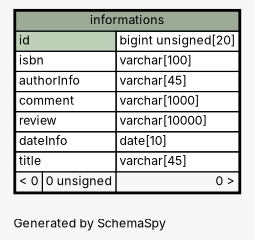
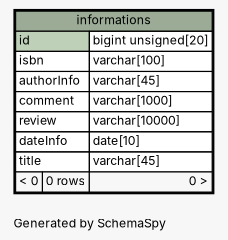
node "informations": text "0 unsigned" -> "0 rows"
